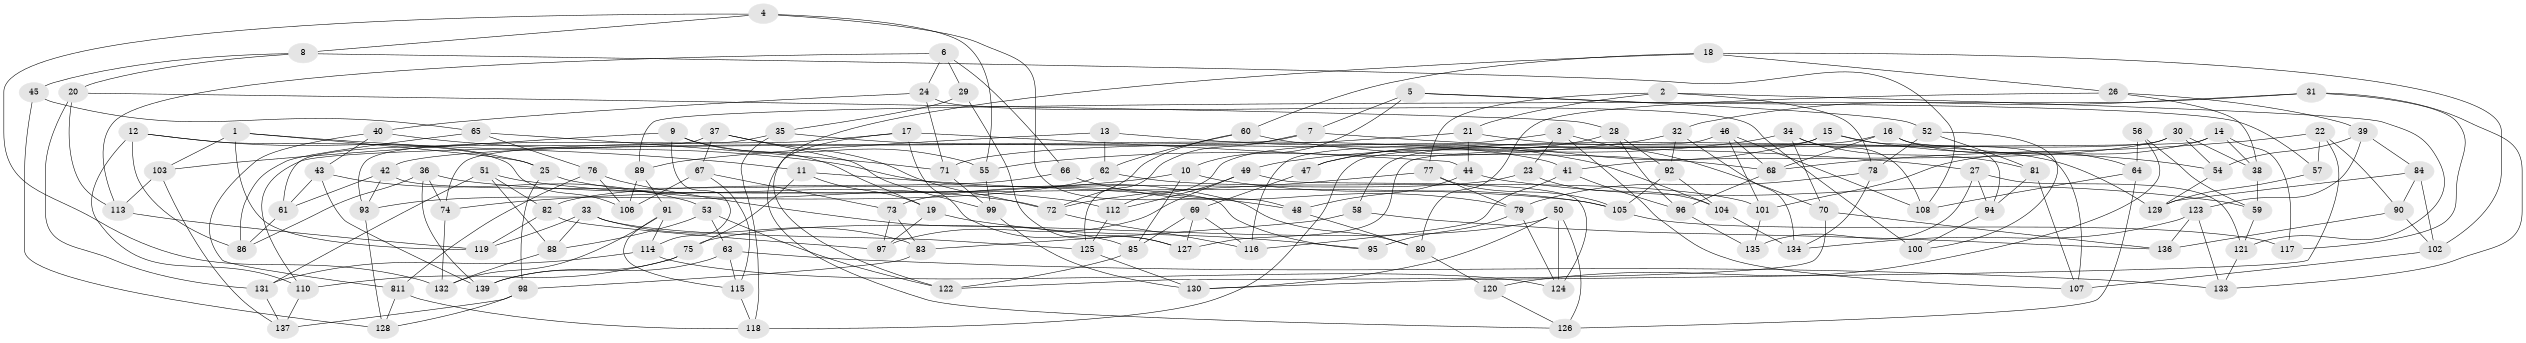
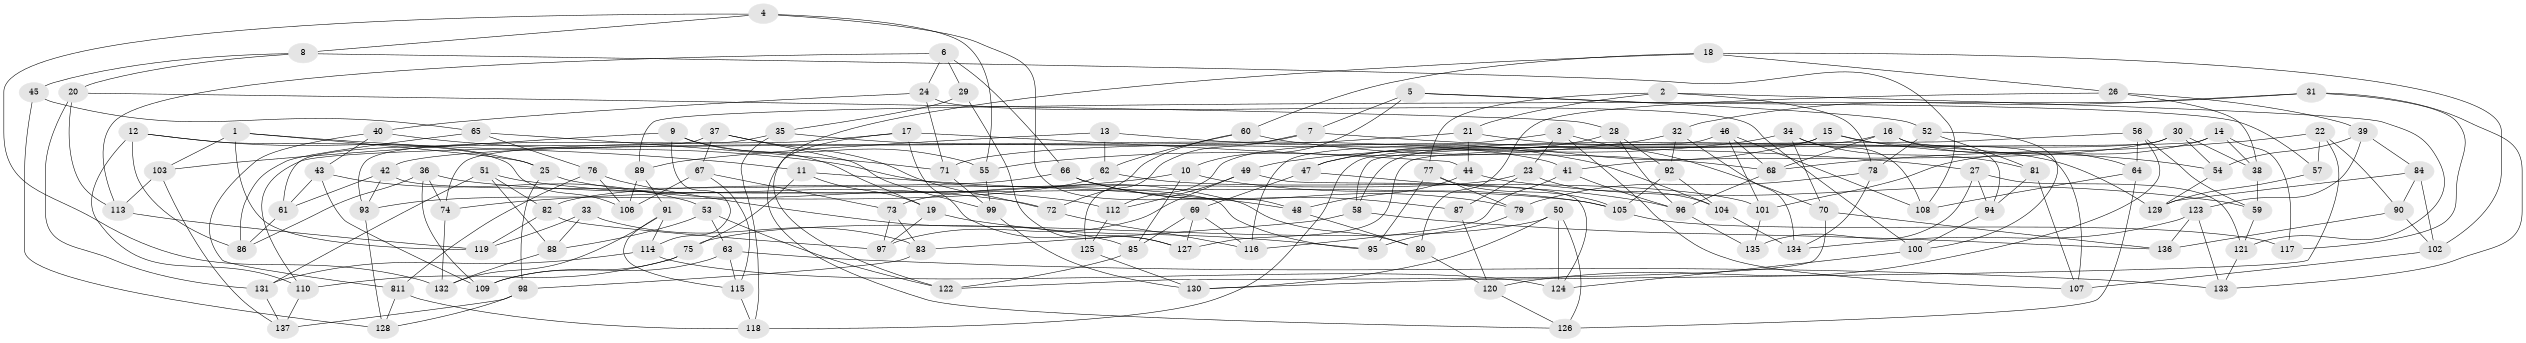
edge "56" -- "58": added
edge "77" -- "72": now "77" -- "95"
edge "47" -- "96": added
node "87": added
edge "33" -- "125": removed
edge "79" -- "124": now "100" -- "124"
node "139": label "139" -> "109"
